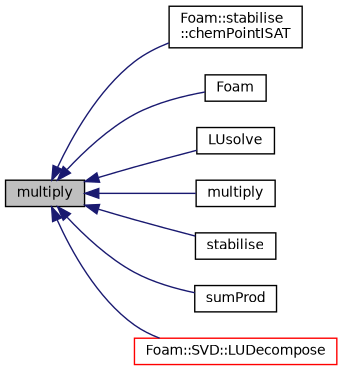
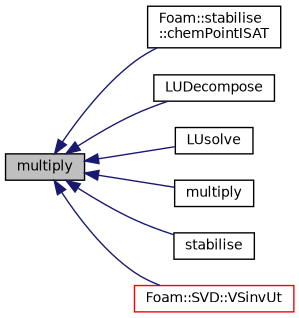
node "Foam": label "Foam" -> "LUDecompose"
node "sumProd": removed
node "Foam::SVD::LUDecompose": label "Foam::SVD::LUDecompose" -> "Foam::SVD::VSinvUt"
